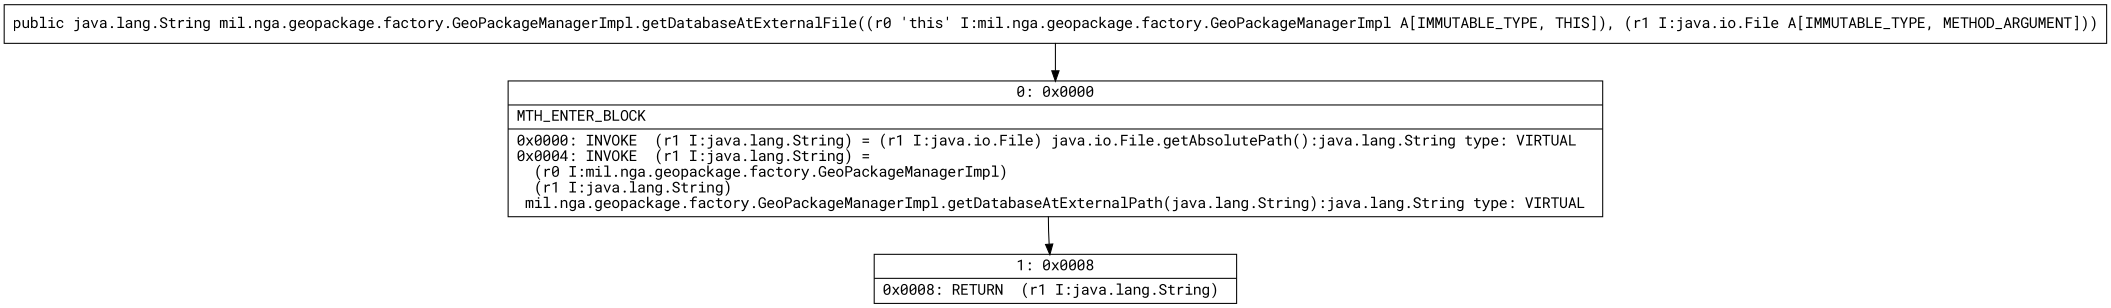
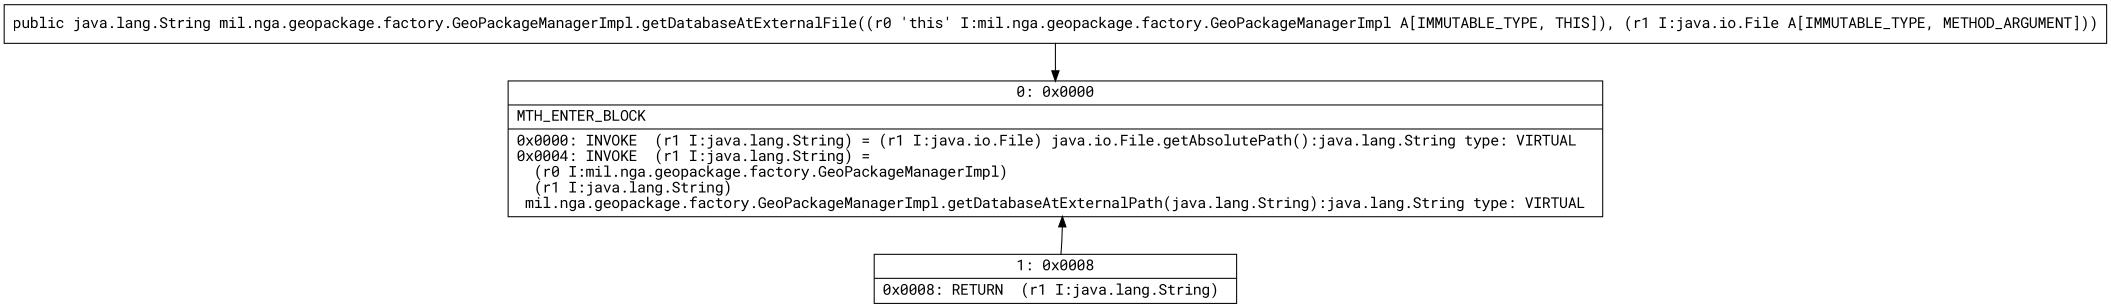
edge "0: 0x0000" -> "1: 0x0008": reversed
